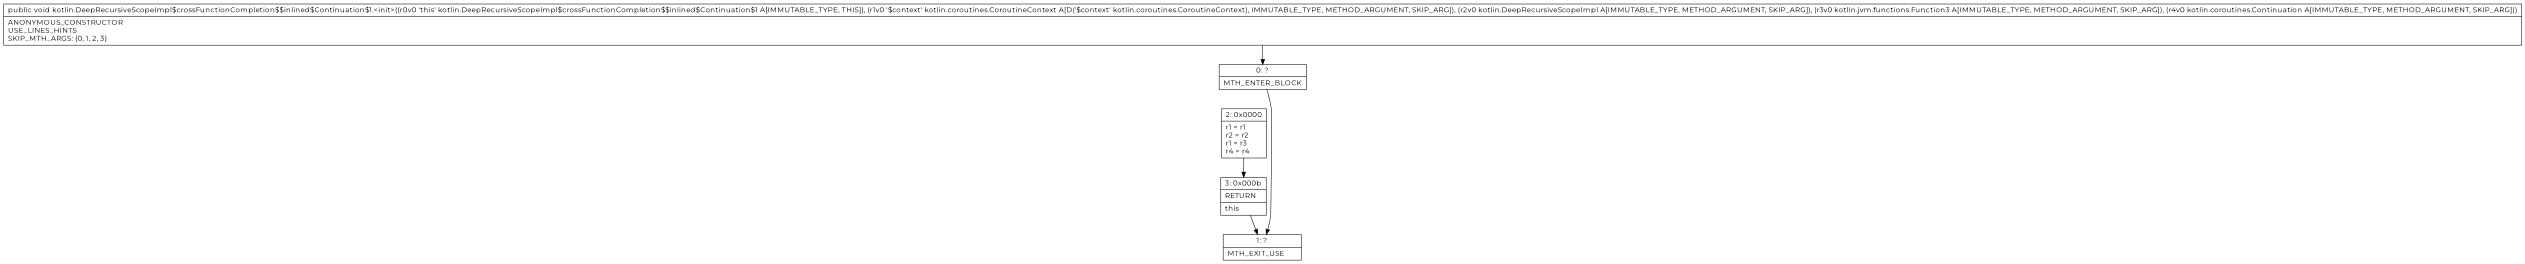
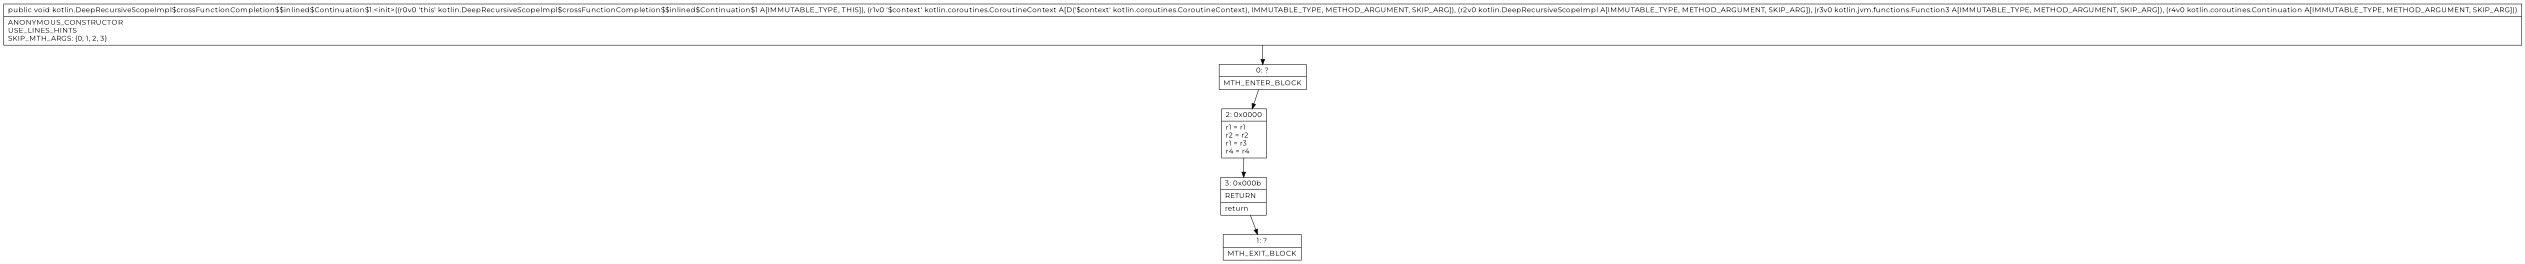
edge "0: ?" -> "1: ?": now "0: ?" -> "2: 0x0000"
node "3: 0x000b": text "this" -> "return"
node "1: ?": text "MTH_EXIT_USE" -> "MTH_EXIT_BLOCK"
